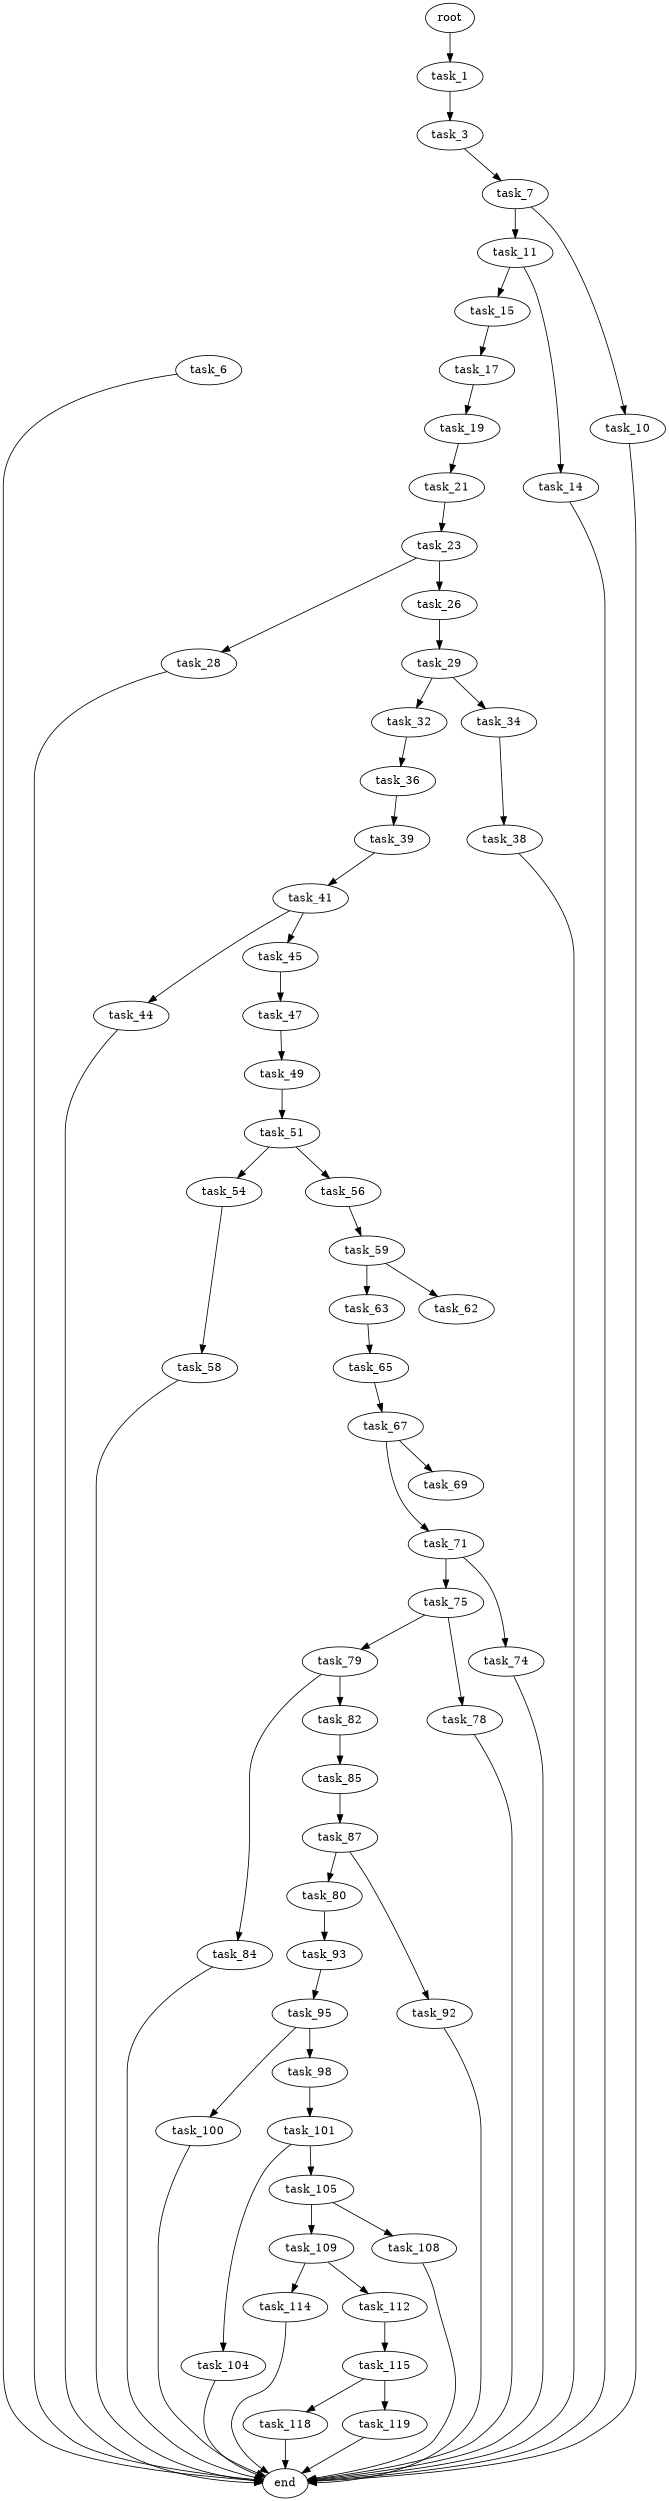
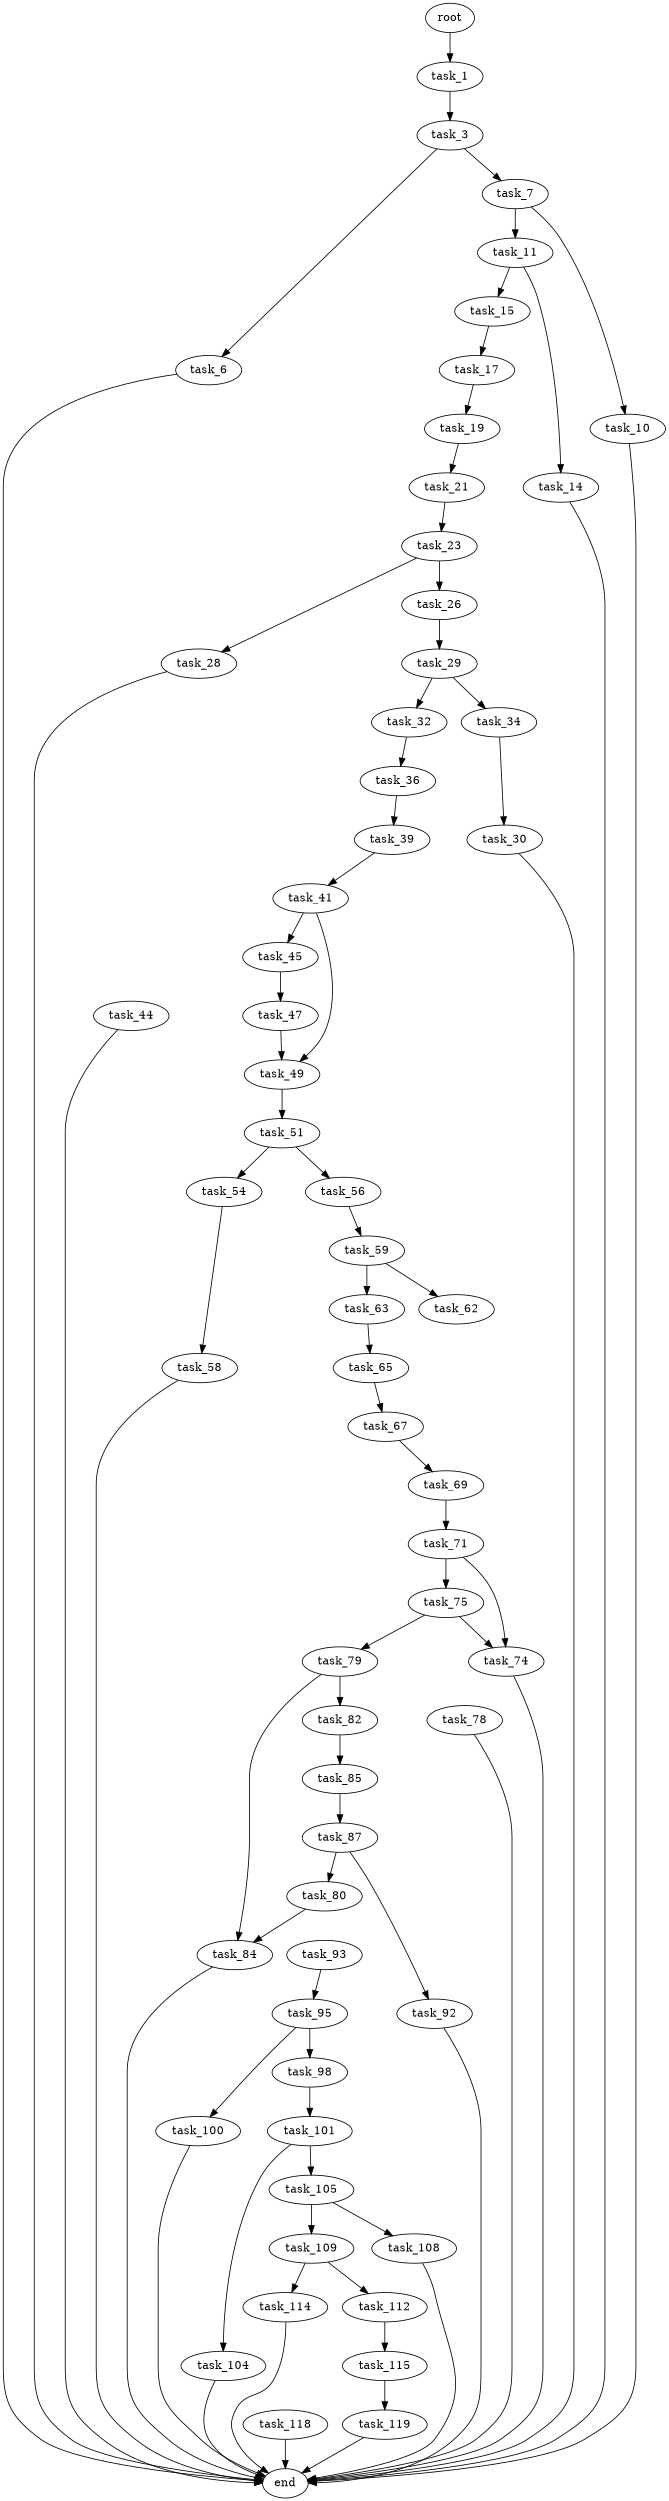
edge "task_3" -> "task_6": added
node "task_38": label "task_38" -> "task_30"
edge "task_41" -> "task_44": now "task_41" -> "task_49"
edge "task_67" -> "task_71": now "task_69" -> "task_71"
edge "task_75" -> "task_78": now "task_75" -> "task_74"
edge "task_80" -> "task_93": now "task_80" -> "task_84"
edge "task_115" -> "task_118": removed
